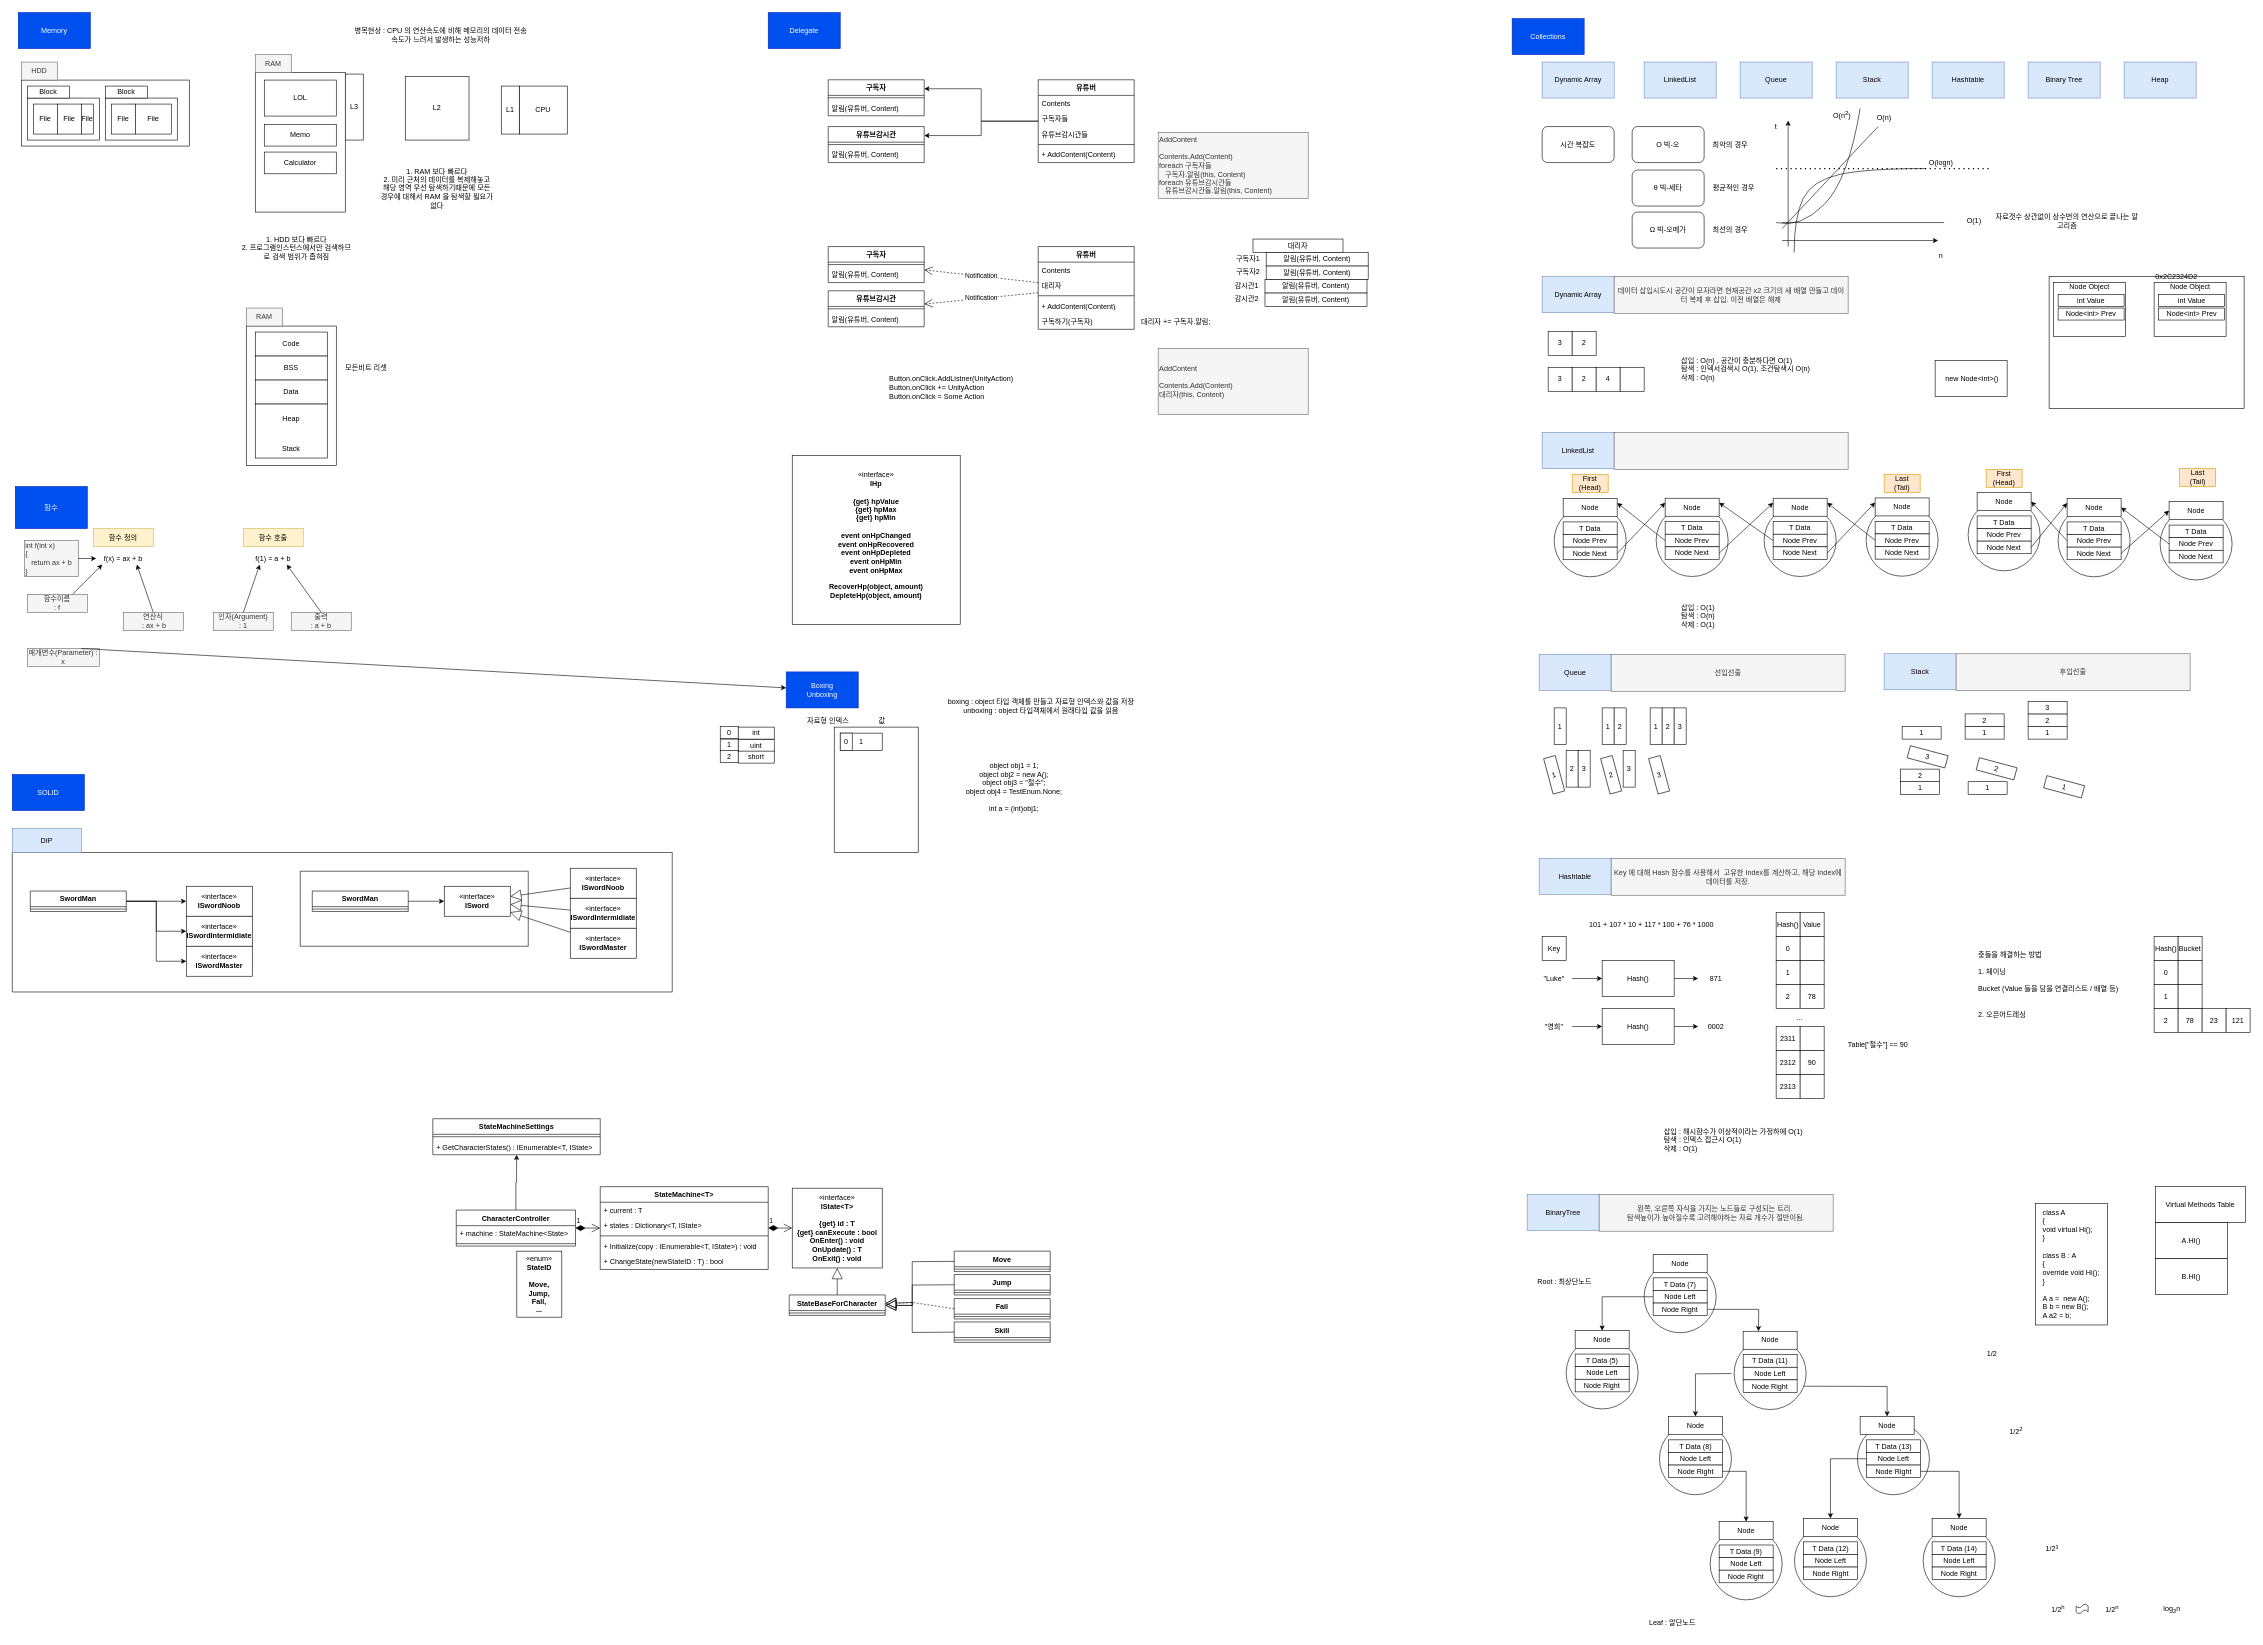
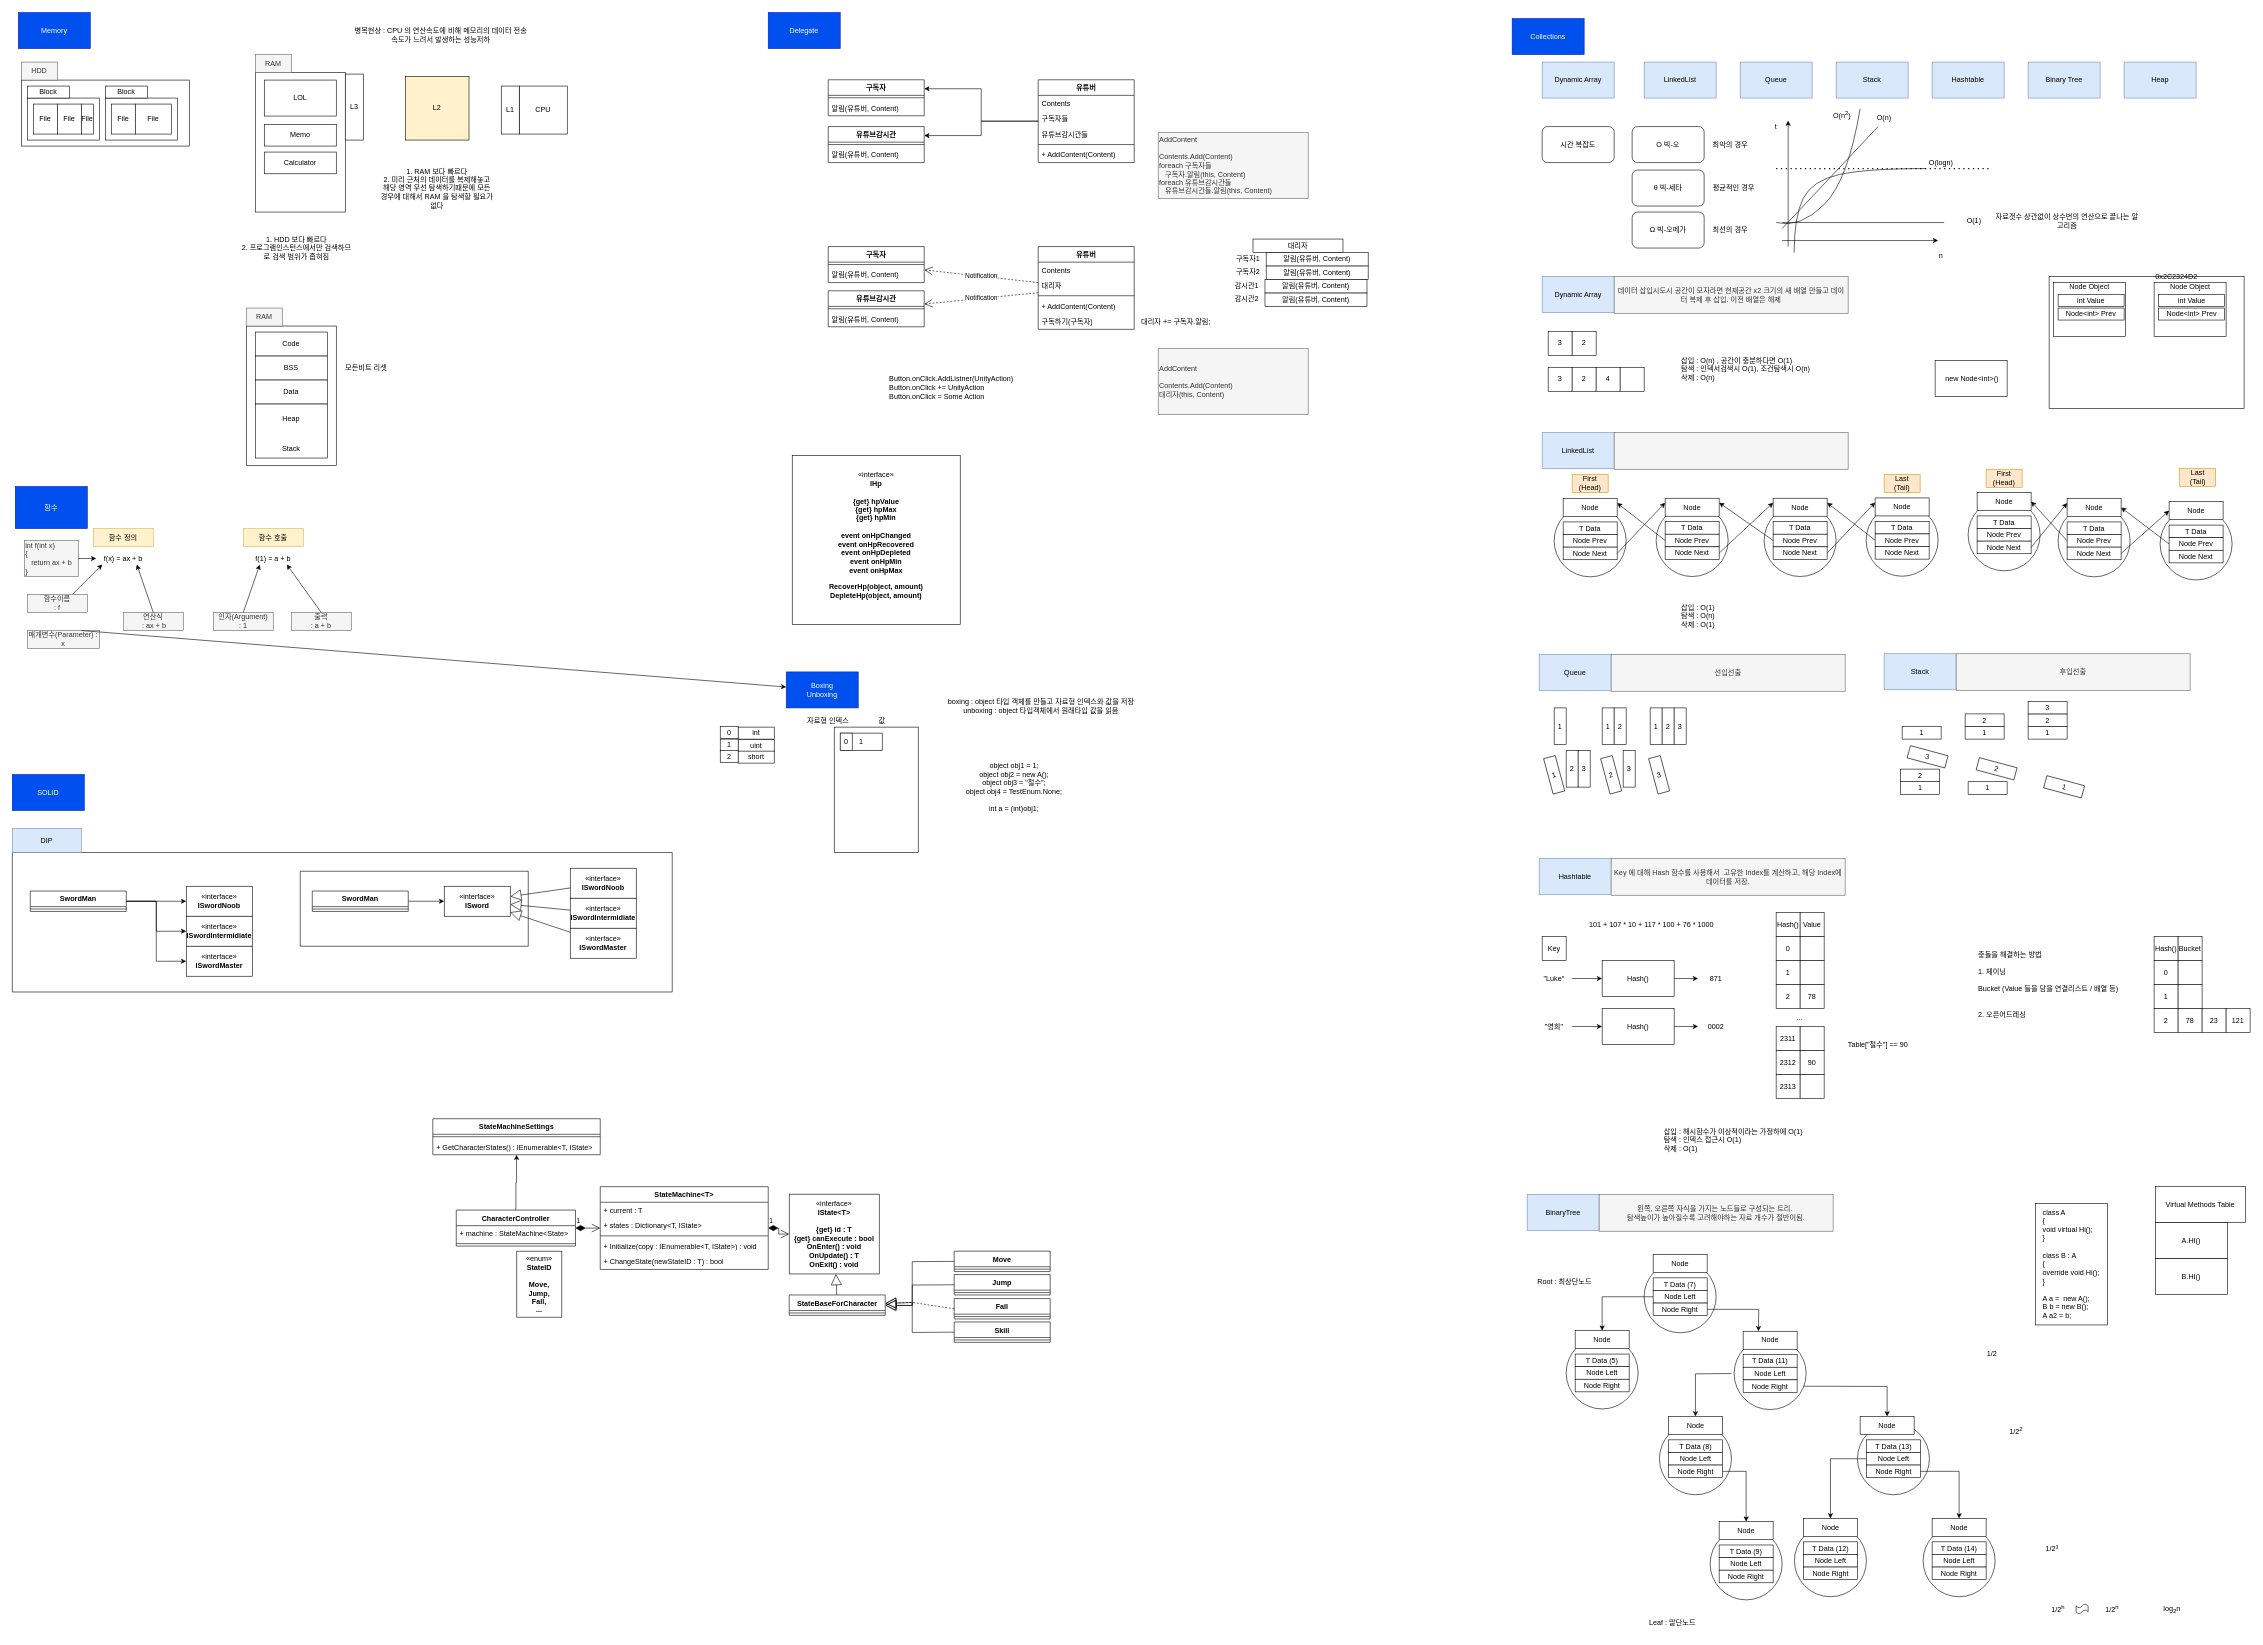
node "L2": fillcolor #ffffff -> #fff2cc
node "매개변수(Parameter) : x": moved (63, 657) -> (63, 639)
node "«interface» IState<T> {get} id : T {get} canExecute : bool OnEnter() : void OnUpdate() : T OnExit() : void": moved (837, 1228) -> (834, 1234)
